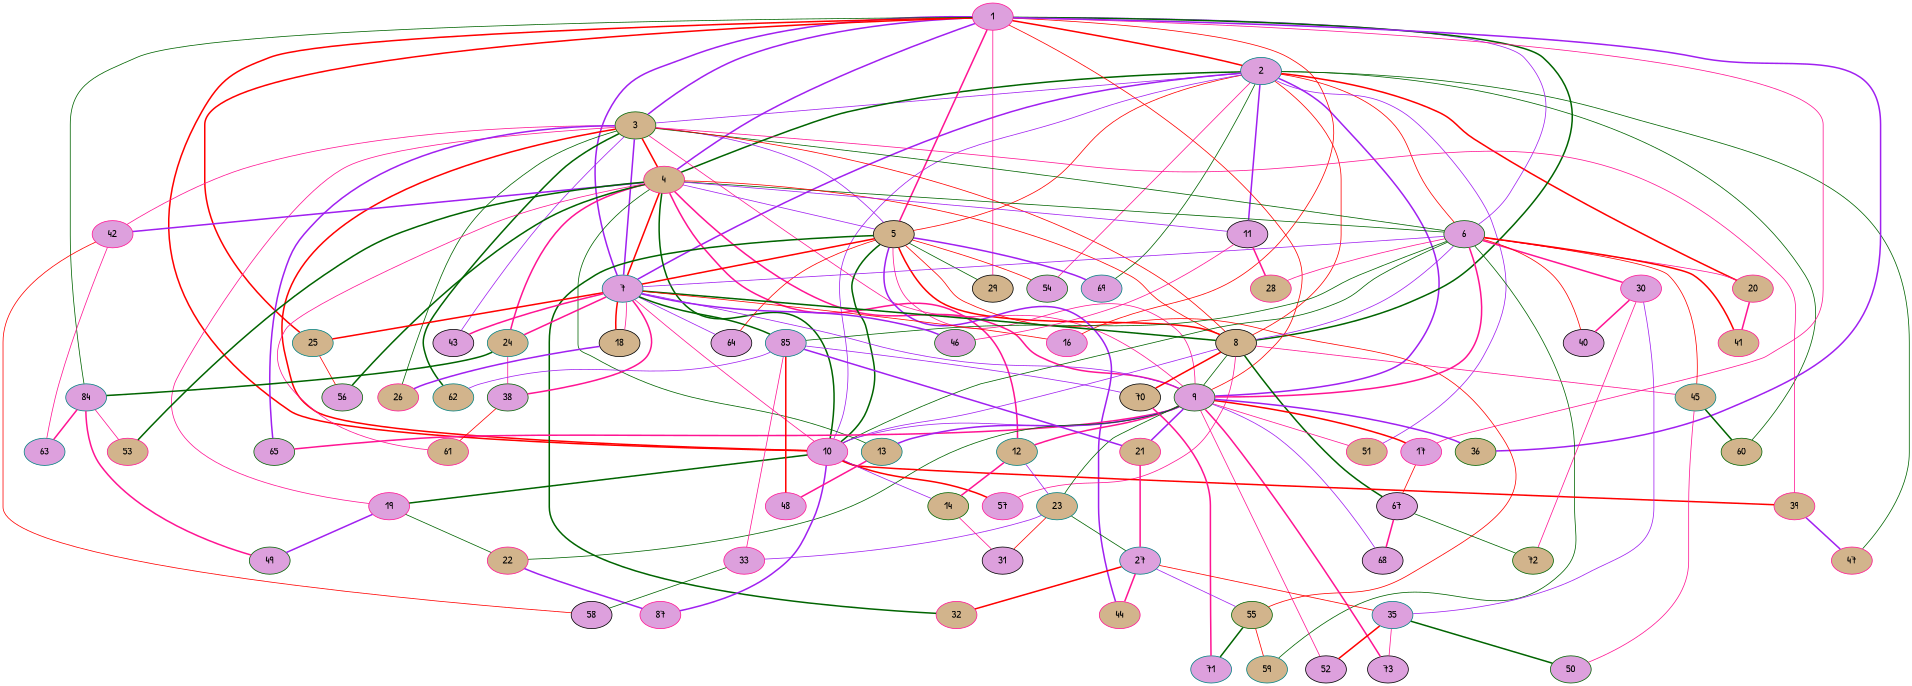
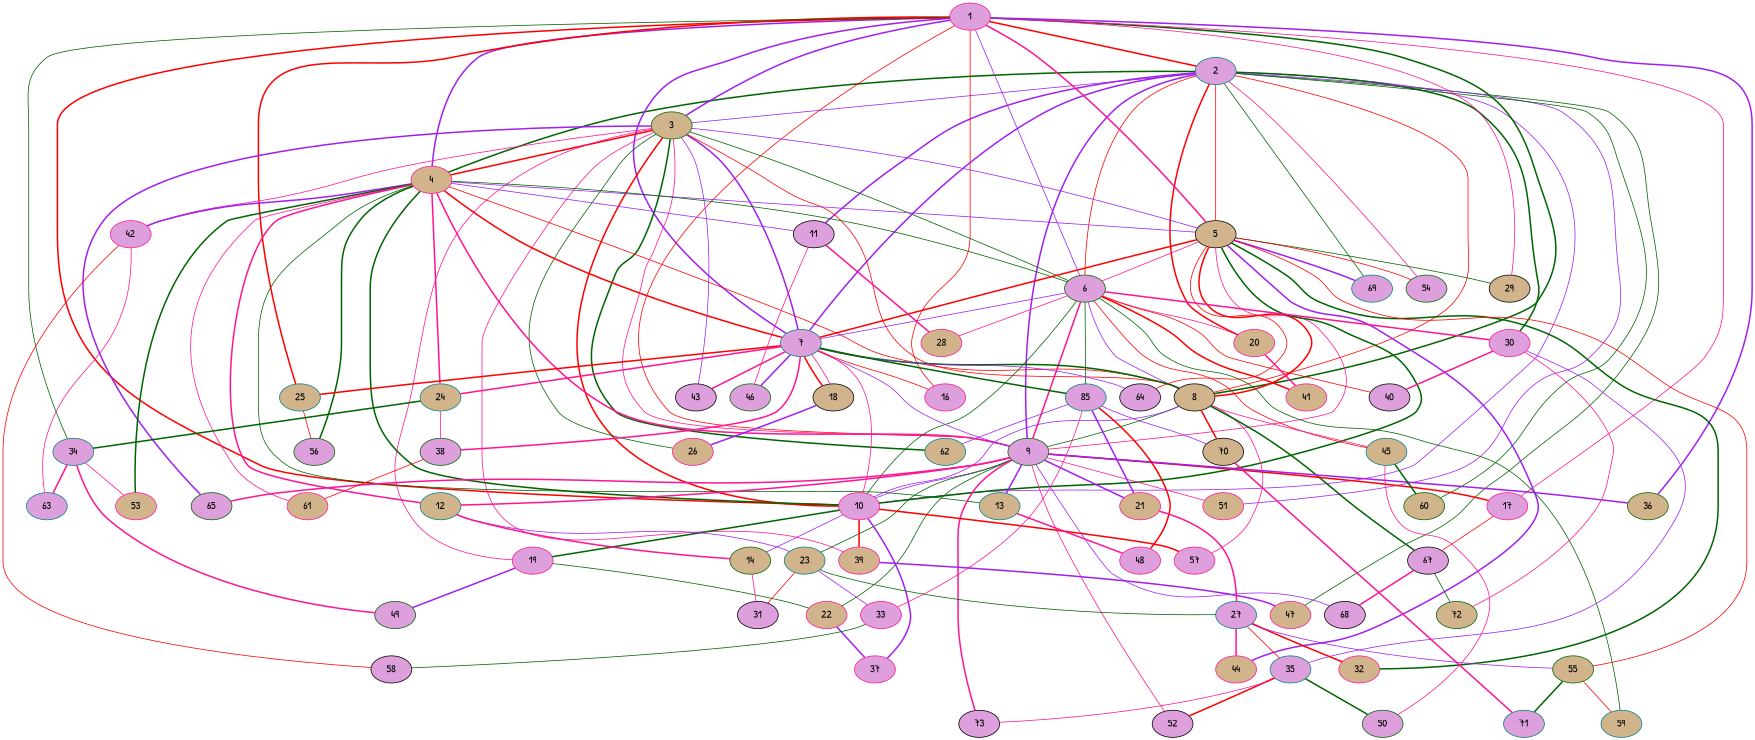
edge "2" -- "30": added
edge "5" -- "6": added
node "84": label "84" -> "34"
node "87": label "87" -> "37"
